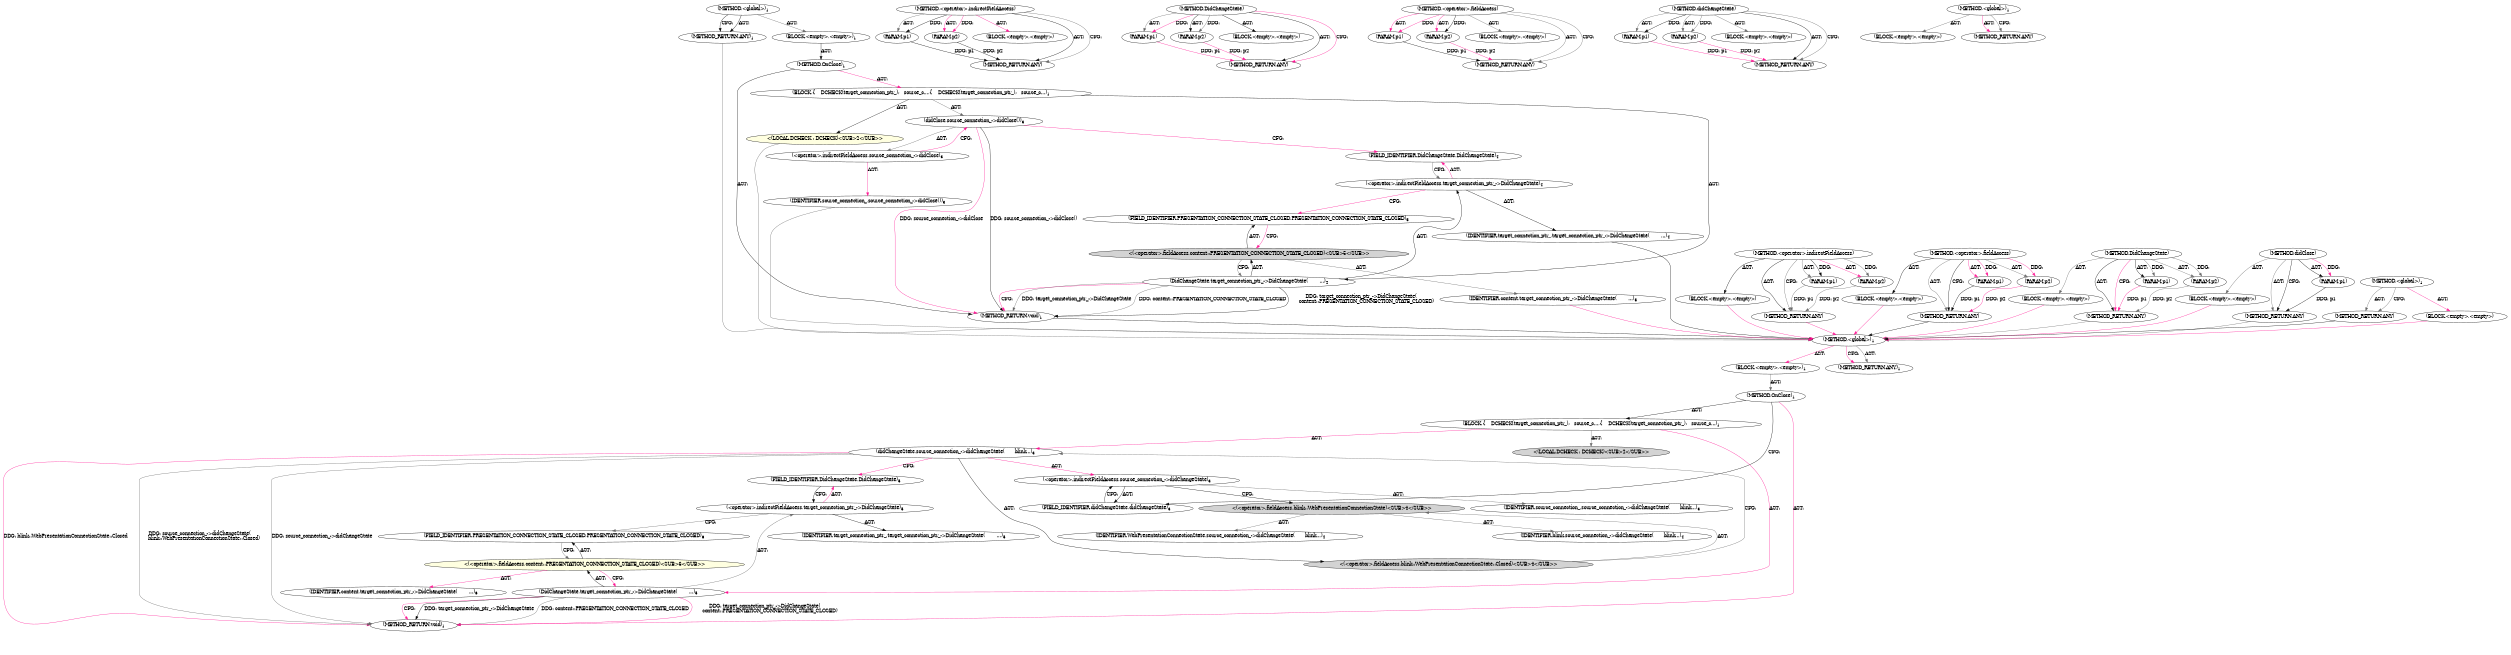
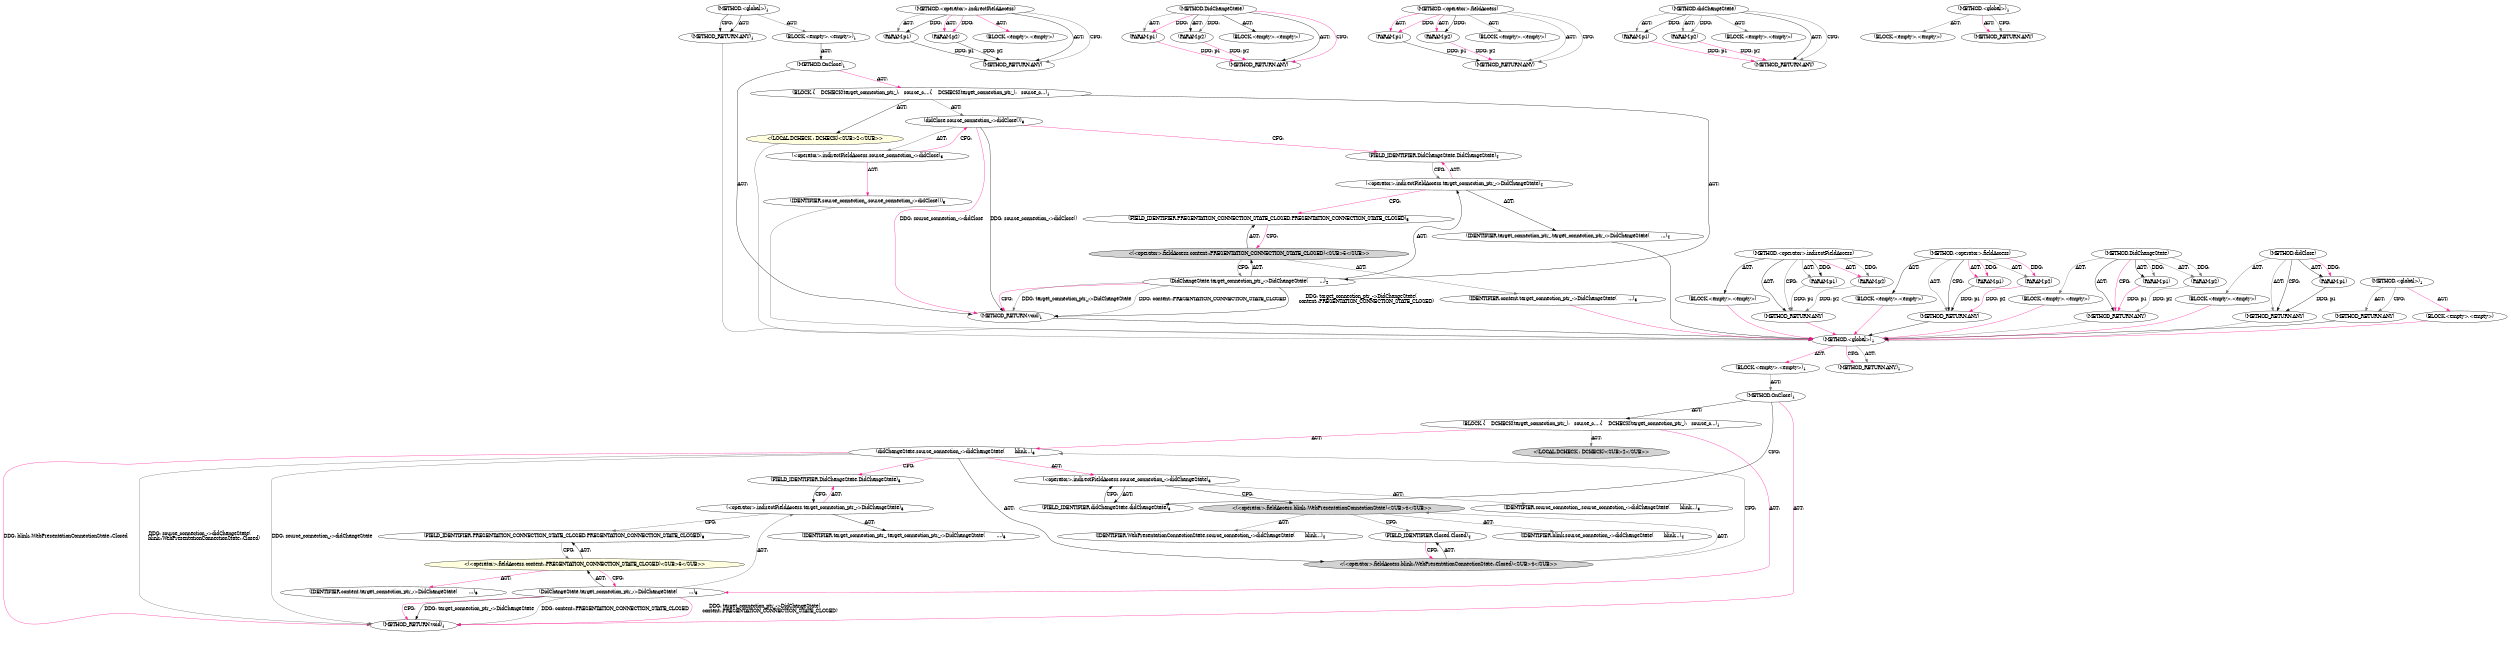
node "(FIELD_IDENTIFIER,Closed,Closed)": added
